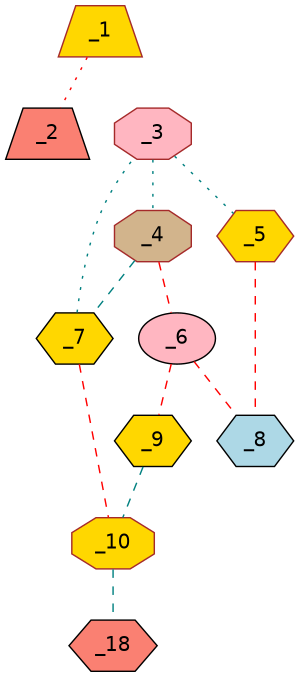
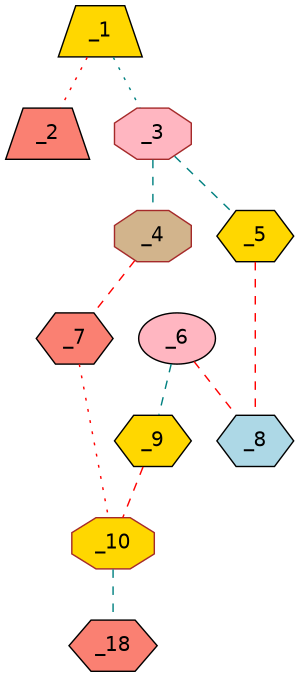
node "_1": color brown -> black
edge "_3" -- "_4": style dotted -> dashed
edge "_3" -- "_5": style dotted -> dashed
edge "_3" -- "_7": now "_3" -- "_1"
node "_5": color brown -> black
edge "_4" -- "_7": color teal -> red
edge "_4" -- "_6": removed
node "_7": fillcolor gold -> salmon
edge "_6" -- "_9": color red -> teal
edge "_7" -- "_10": style dashed -> dotted
edge "_9" -- "_10": color teal -> red
